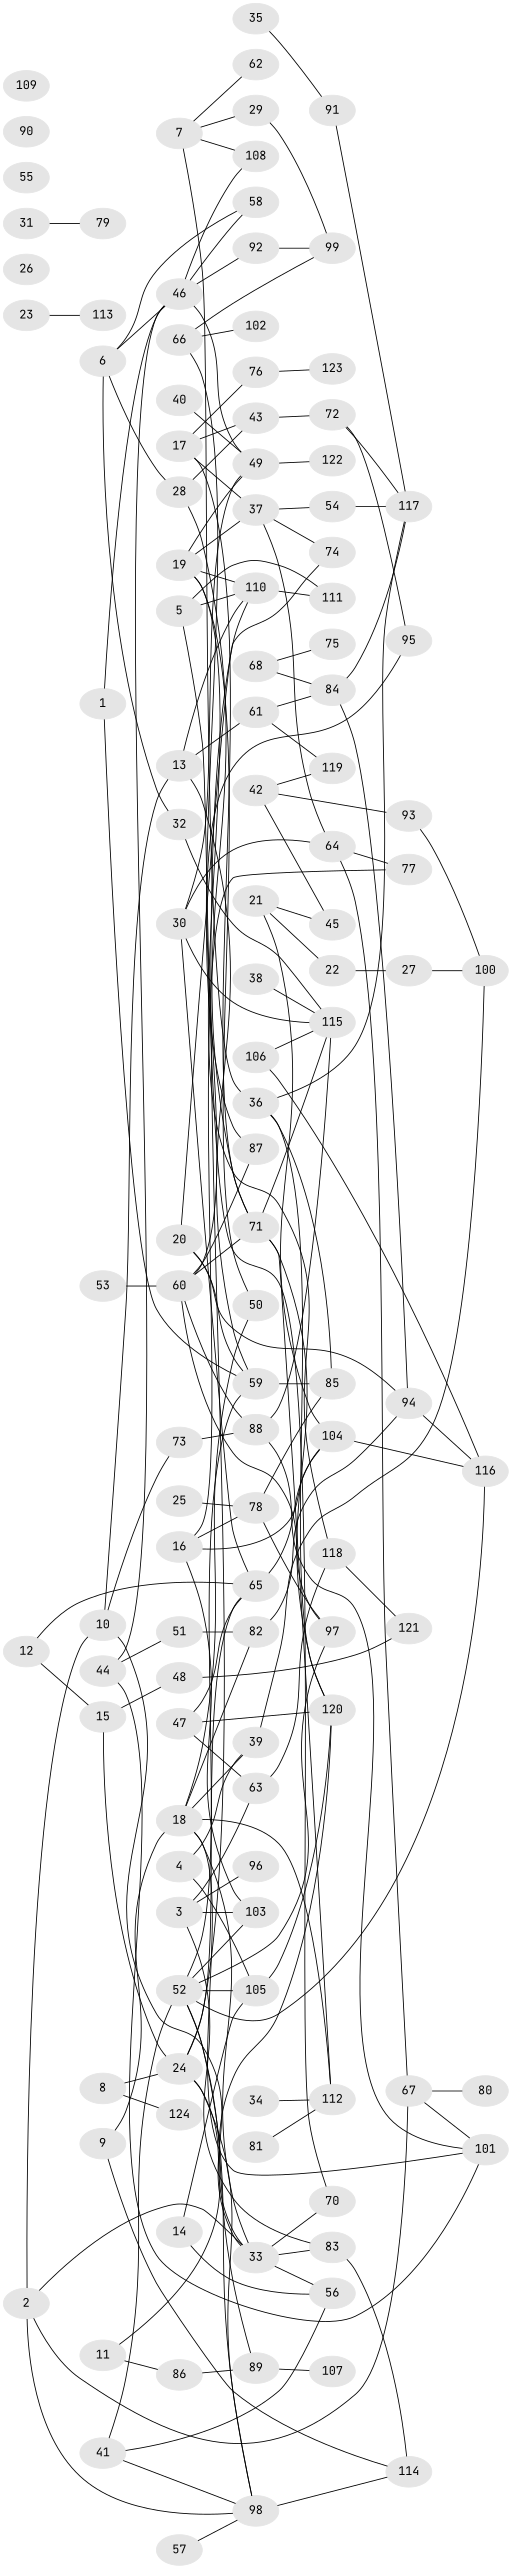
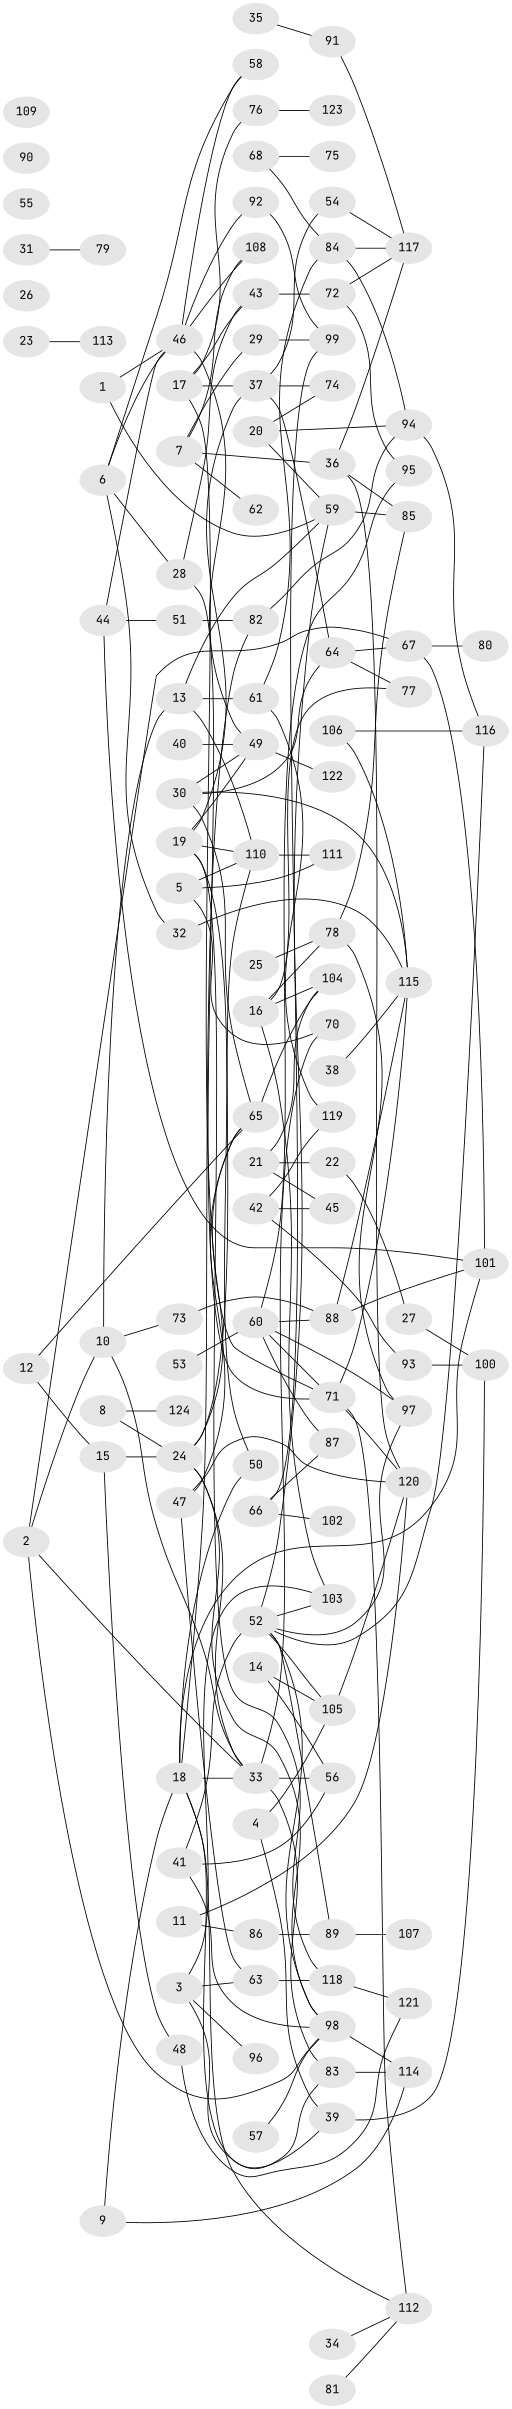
edge "104" -- "116": removed
